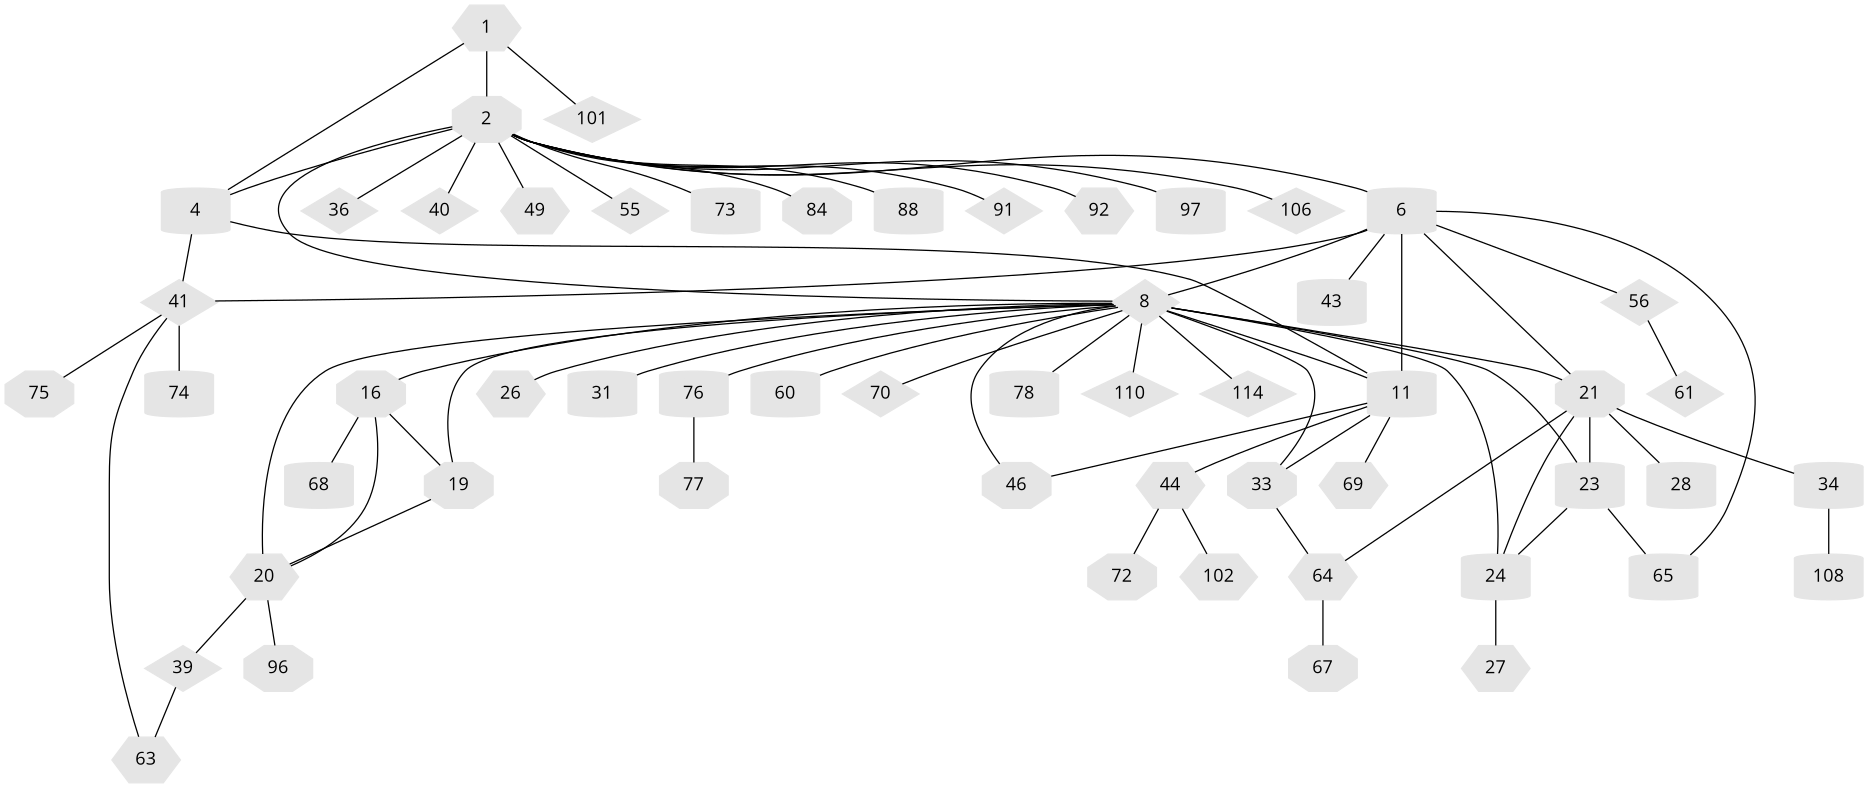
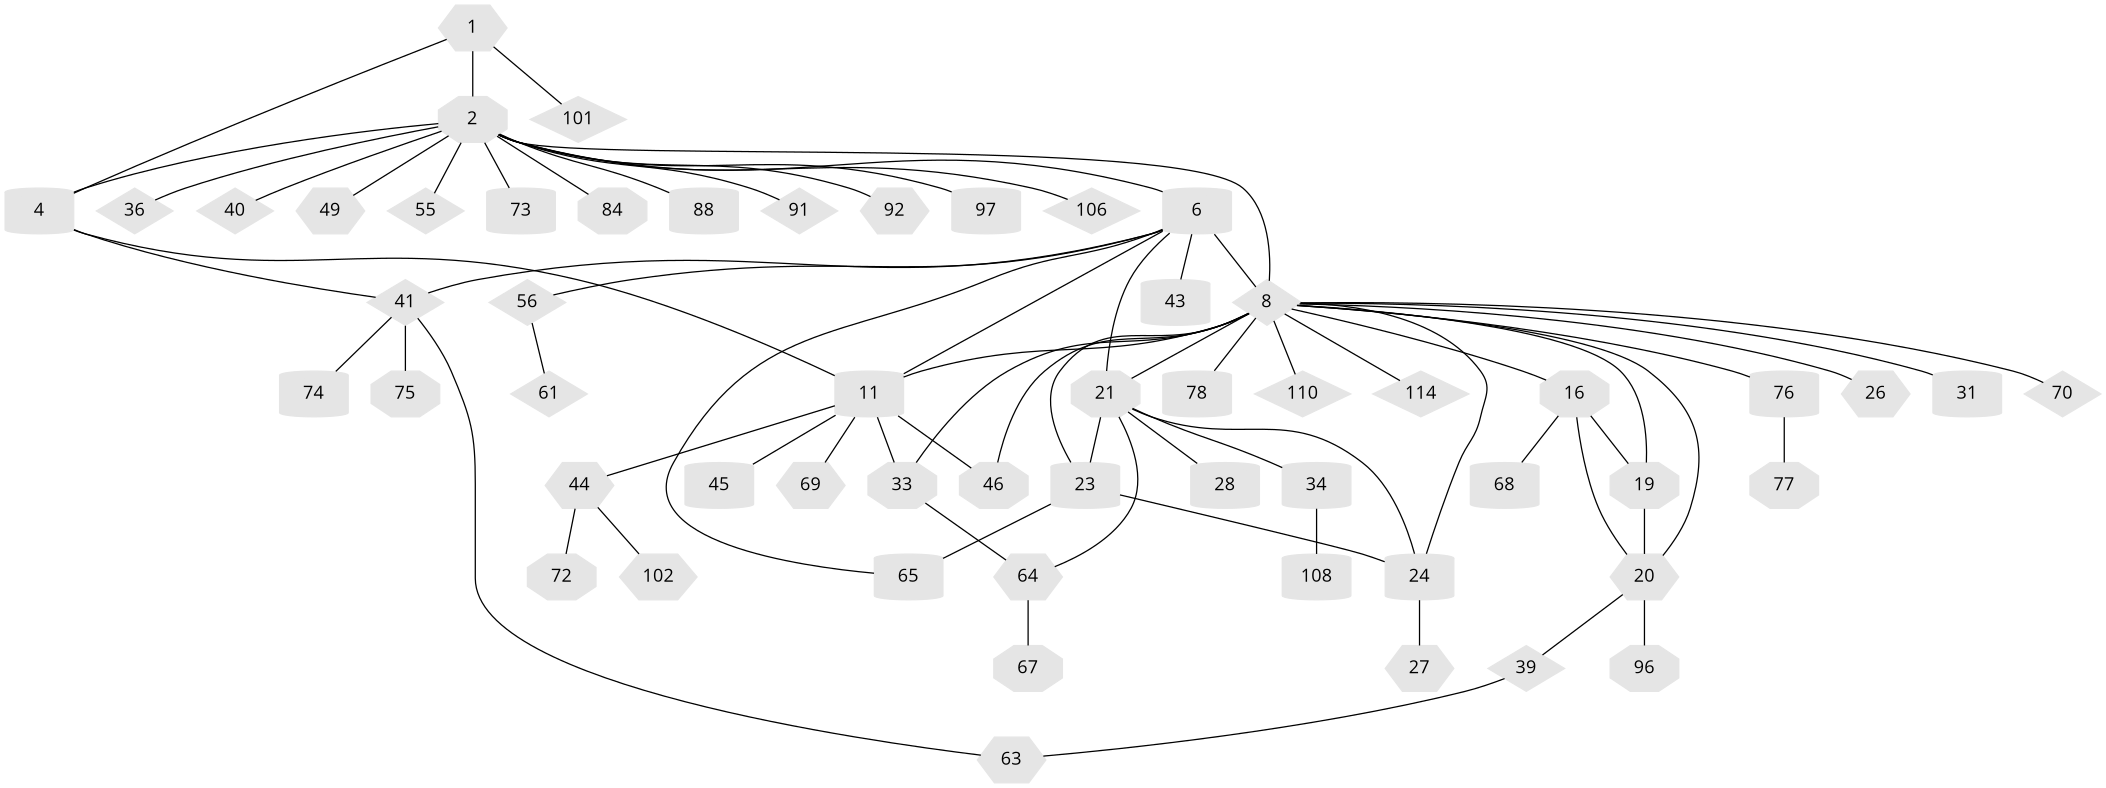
node "60": removed
node "45": added
